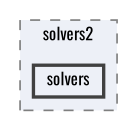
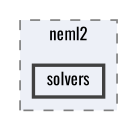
cluster "solvers2": label "solvers2" -> "neml2"
